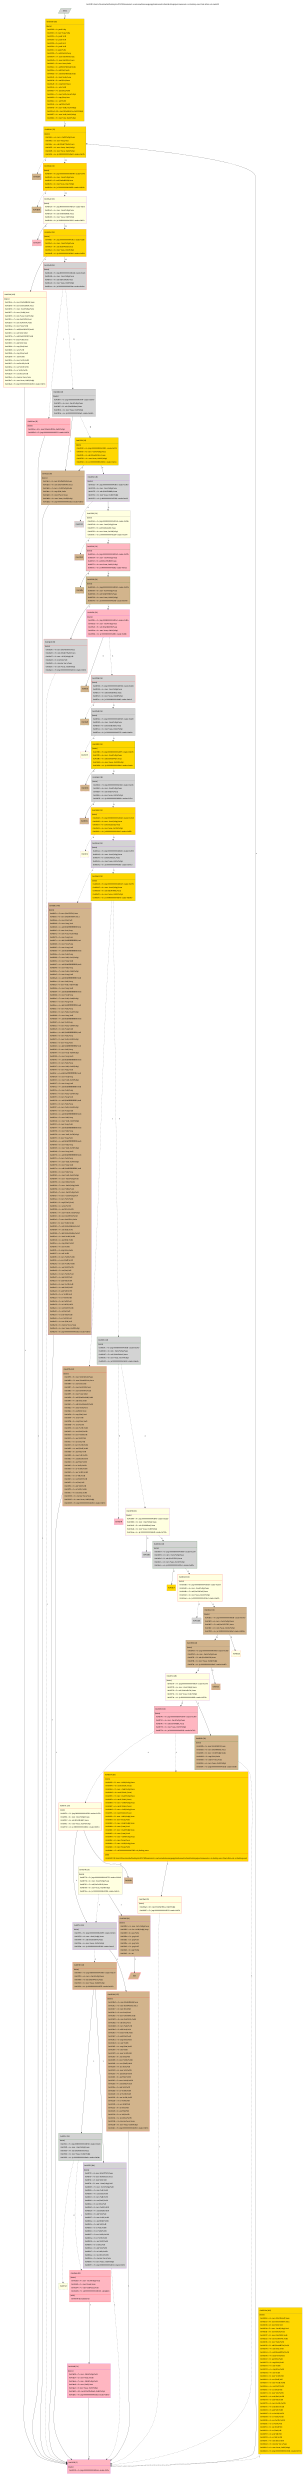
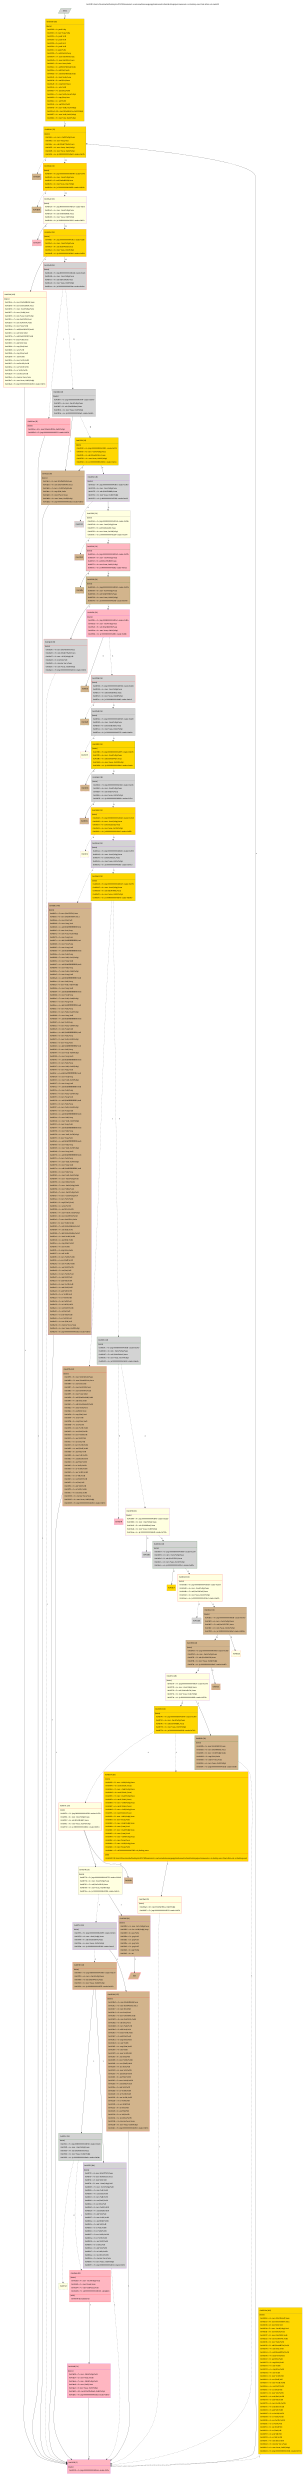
node "0x401740 [28]": fillcolor lightpink -> gold
edge "0x40175c [28]" -> "0x401794 [28]": now "0x40175c [28]" -> "0x401778 [28]"
